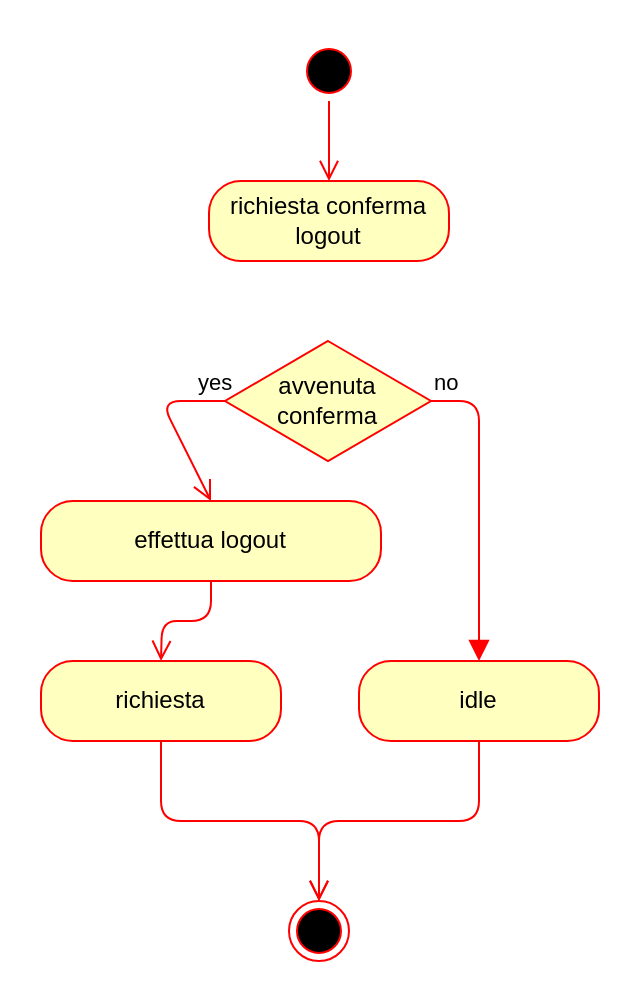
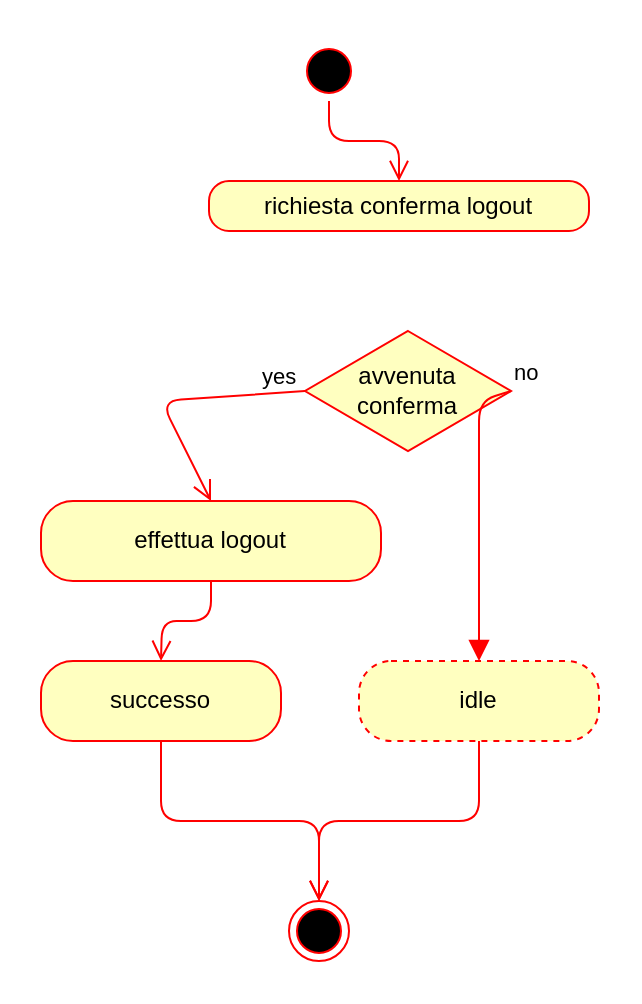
node "richiesta conferma logout": size 240x80 -> 380x50
node "avvenuta conferma": moved (328, 401) -> (408, 391)
node "richiesta": label "richiesta" -> "successo"
node "idle": style solid -> dashed
